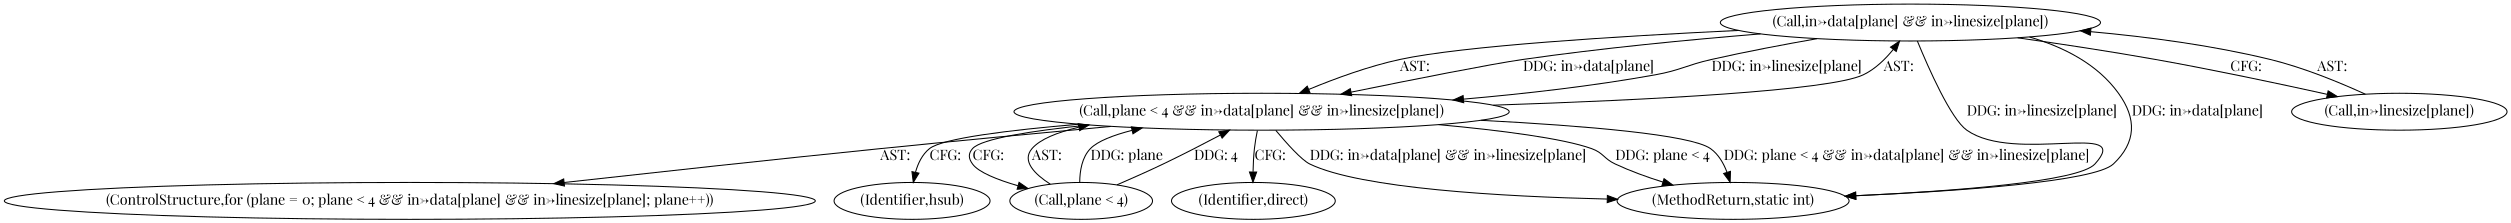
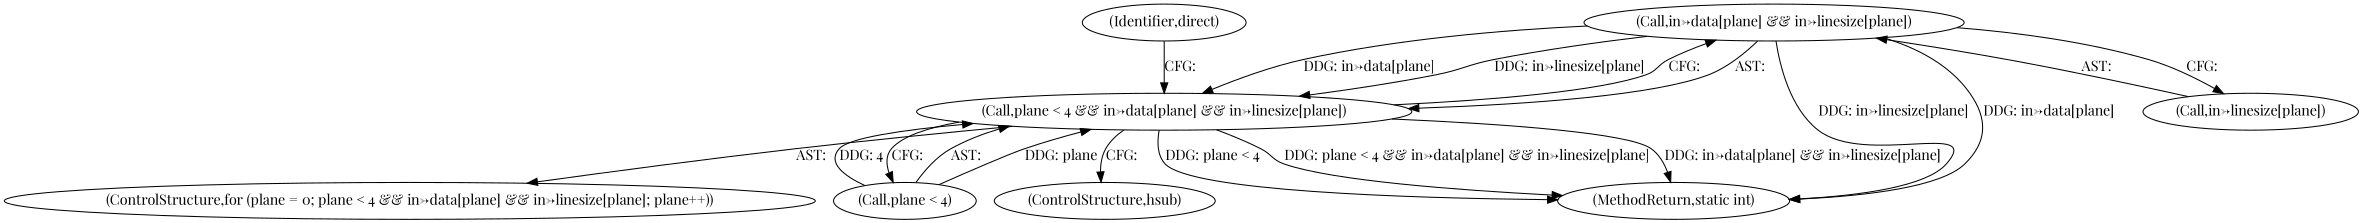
edge "(Call,plane < 4 && in->data[plane] && in->linesize[plane])" -> "(Call,in->data[plane] && in->linesize[plane])": label "AST: " -> "CFG: "
edge "(Call,plane < 4 && in->data[plane] && in->linesize[plane])" -> "(Identifier,direct)": reversed
node "(Identifier,hsub)": label "(Identifier,hsub)" -> "(ControlStructure,hsub)"
